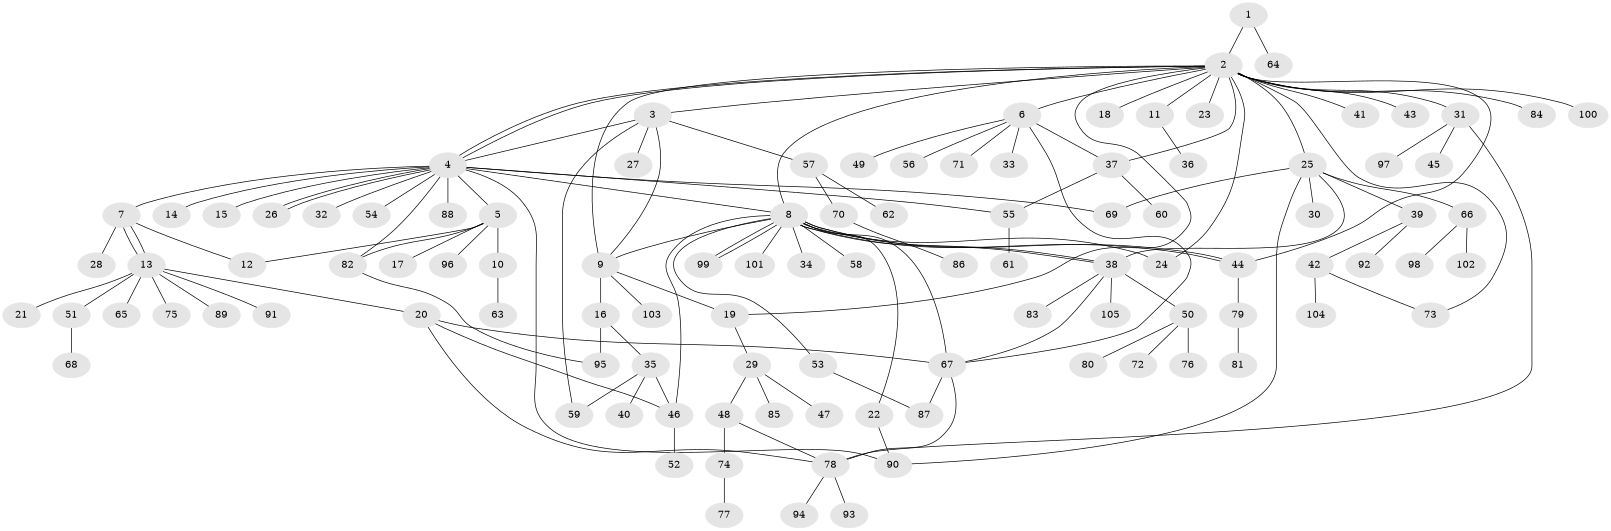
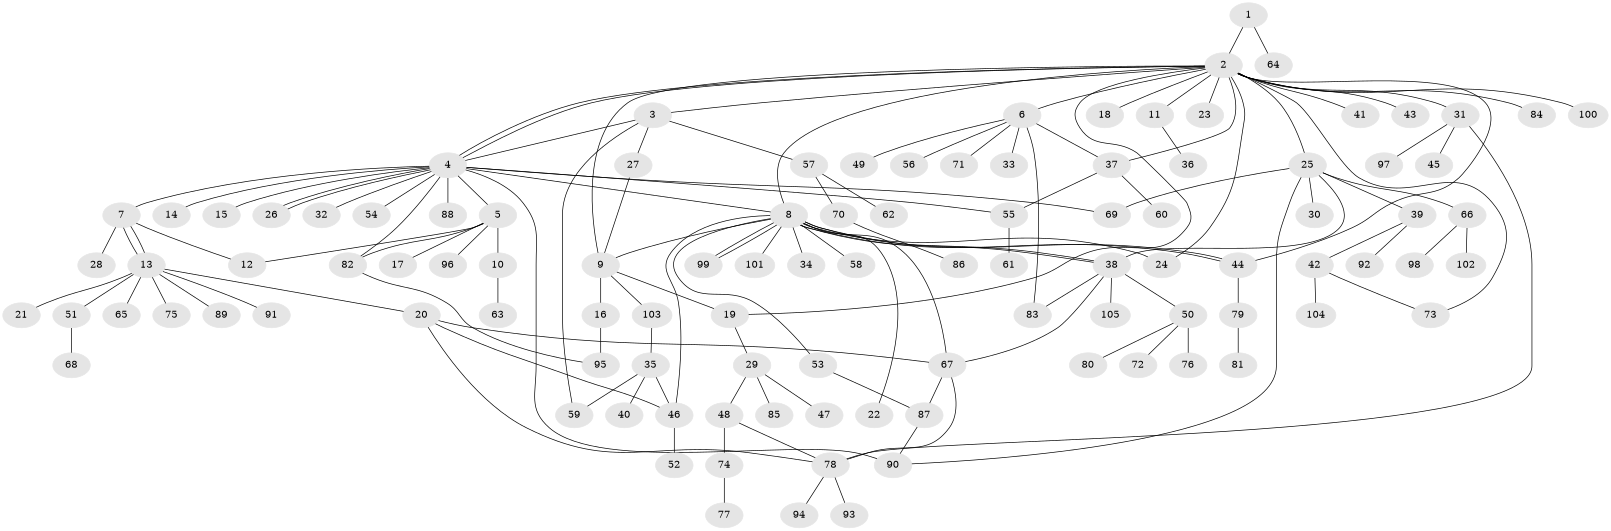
edge "3" -- "9": now "27" -- "9"
edge "6" -- "67": now "6" -- "83"
edge "16" -- "35": now "103" -- "35"
edge "22" -- "90": now "87" -- "90"
